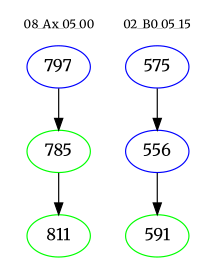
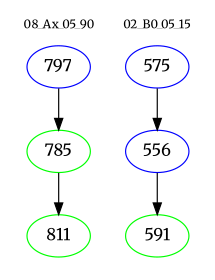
cluster "08_Ax_05_00": label "08_Ax_05_00" -> "08_Ax_05_90"
